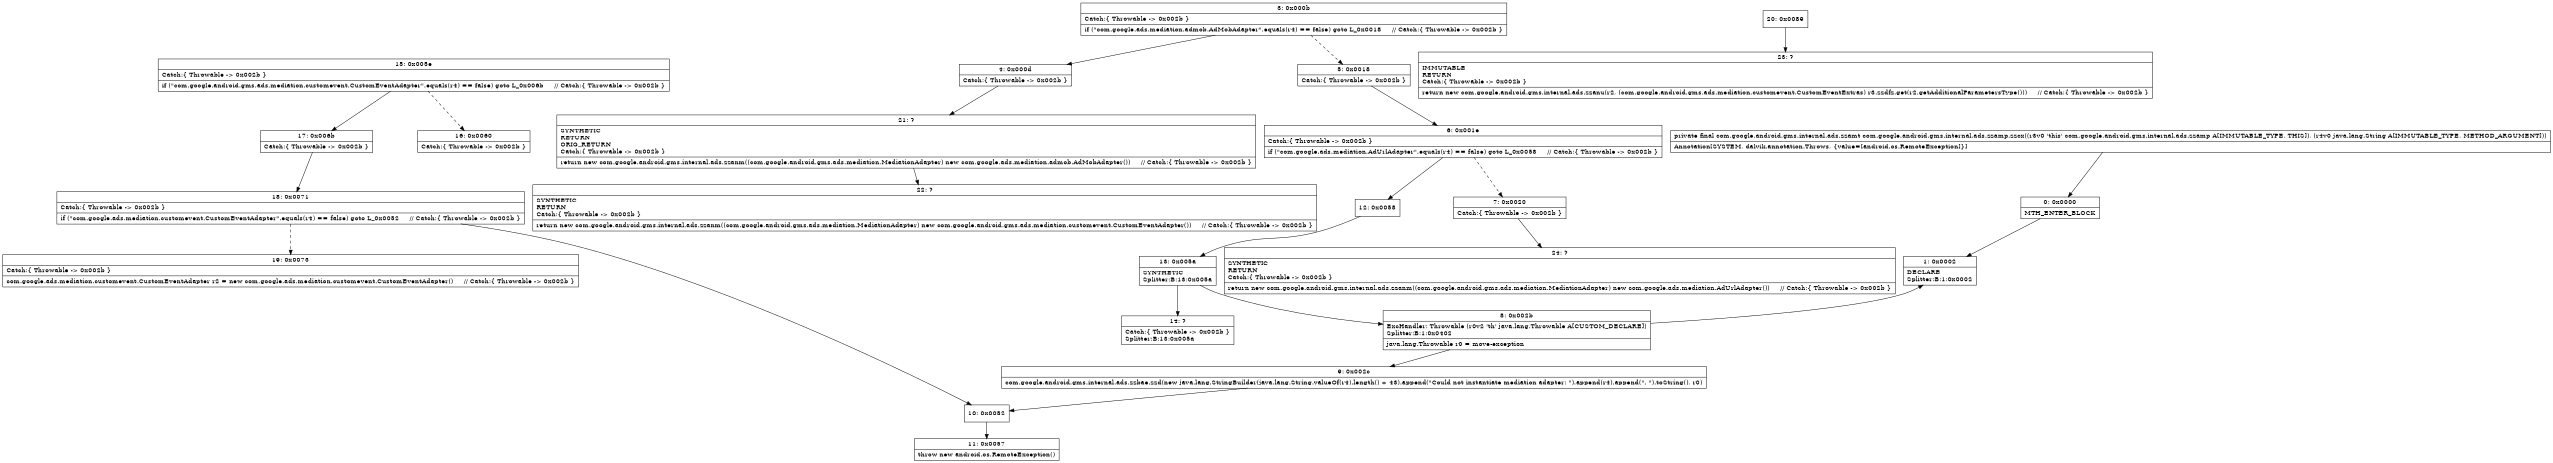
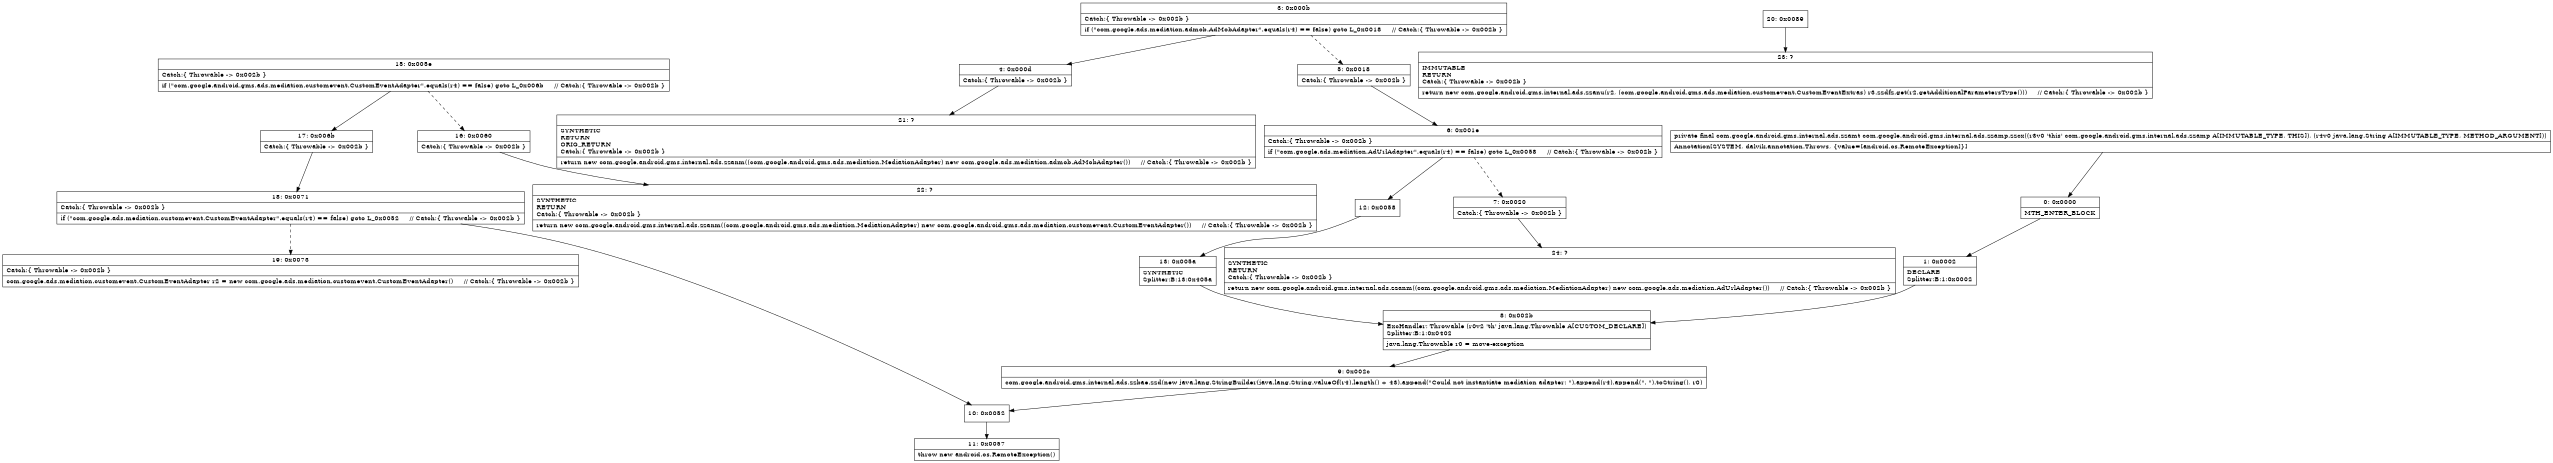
edge "21: ?" -> "22: ?": now "16: 0x0060" -> "22: ?"
node "13: 0x005a": text "Splitter:B:13:0x005a" -> "Splitter:B:13:0x405a"
edge "8: 0x002b" -> "1: 0x0002": reversed
node "14: ?": removed
